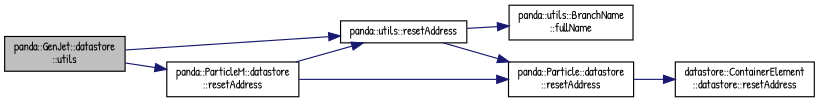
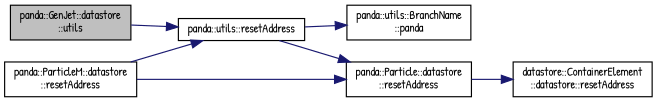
node "panda::utils::BranchName ::fullName": label "panda::utils::BranchName ::fullName" -> "panda::utils::BranchName ::panda"
edge "panda::GenJet::datastore ::utils" -> "panda::ParticleM::datastore ::resetAddress": removed
